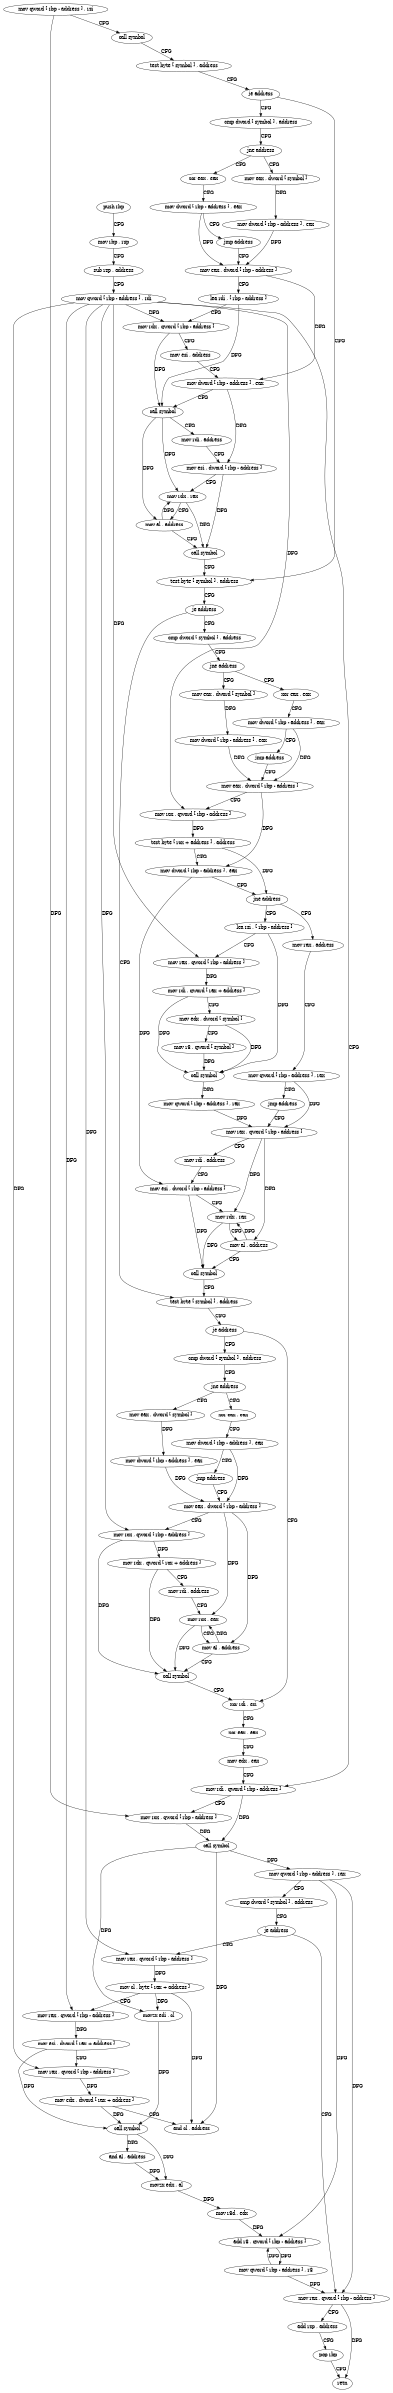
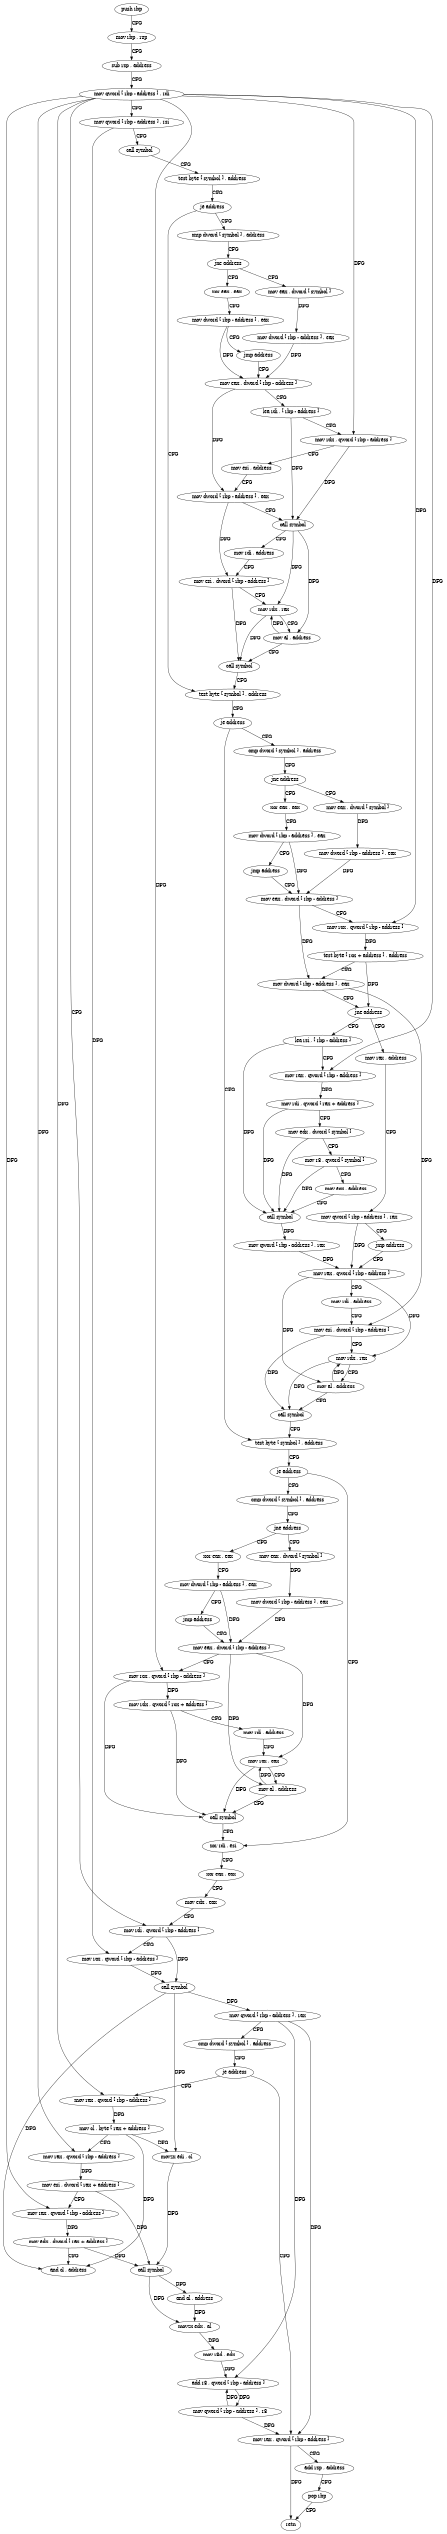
edge "mov qword [ rbp - address ] , rdi" -> "mov qword [ rbp - address ] , rsi": added, label "CFG"
node "mov ecx , address": added
